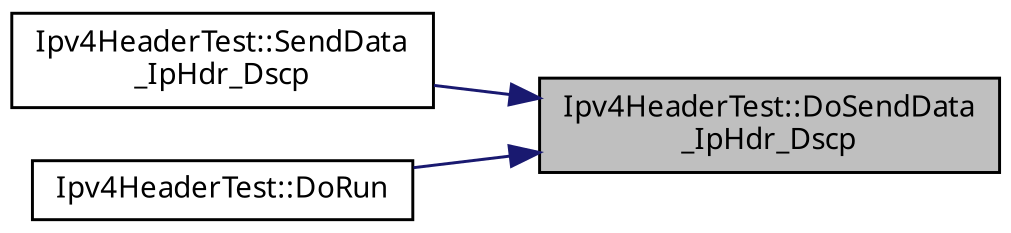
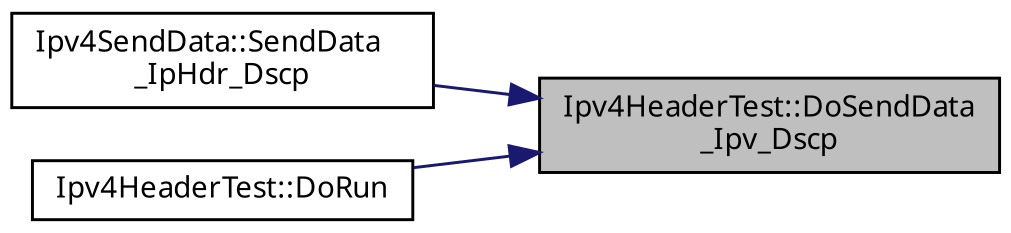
node "Ipv4HeaderTest::SendData _IpHdr_Dscp": label "Ipv4HeaderTest::SendData _IpHdr_Dscp" -> "Ipv4SendData::SendData _IpHdr_Dscp"
node "Ipv4HeaderTest::DoSendData _IpHdr_Dscp": label "Ipv4HeaderTest::DoSendData _IpHdr_Dscp" -> "Ipv4HeaderTest::DoSendData _Ipv_Dscp"
